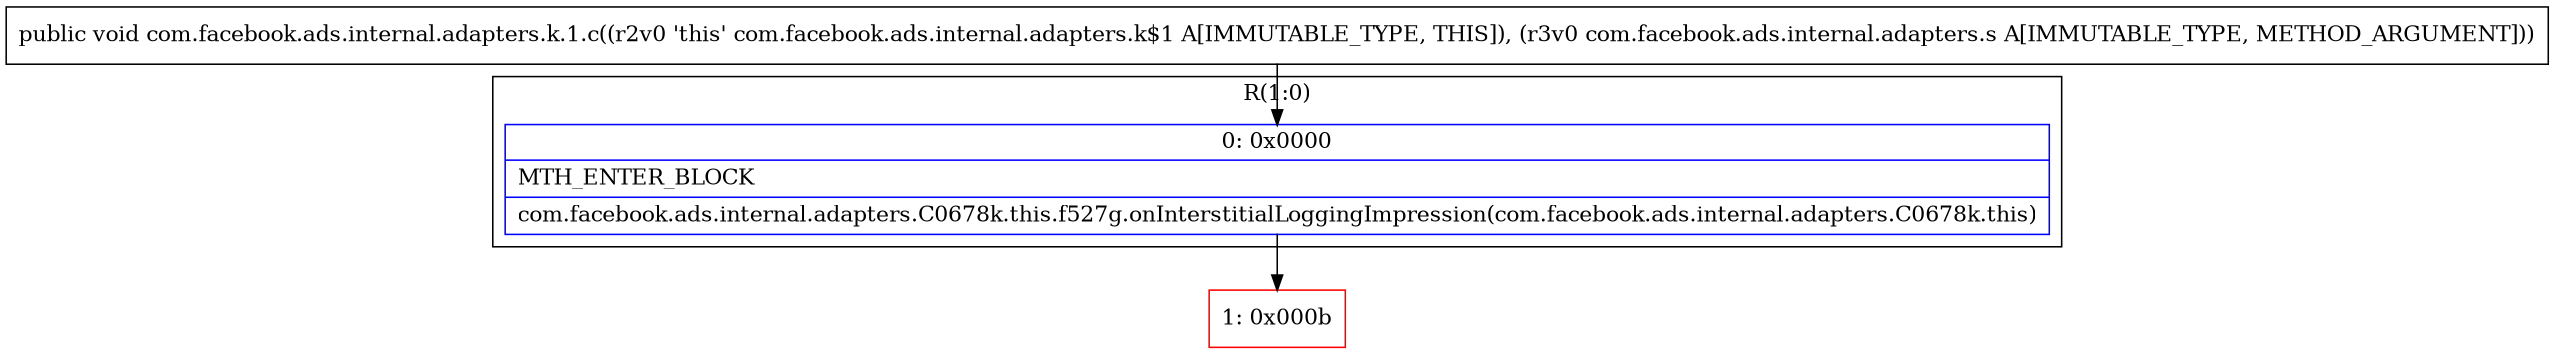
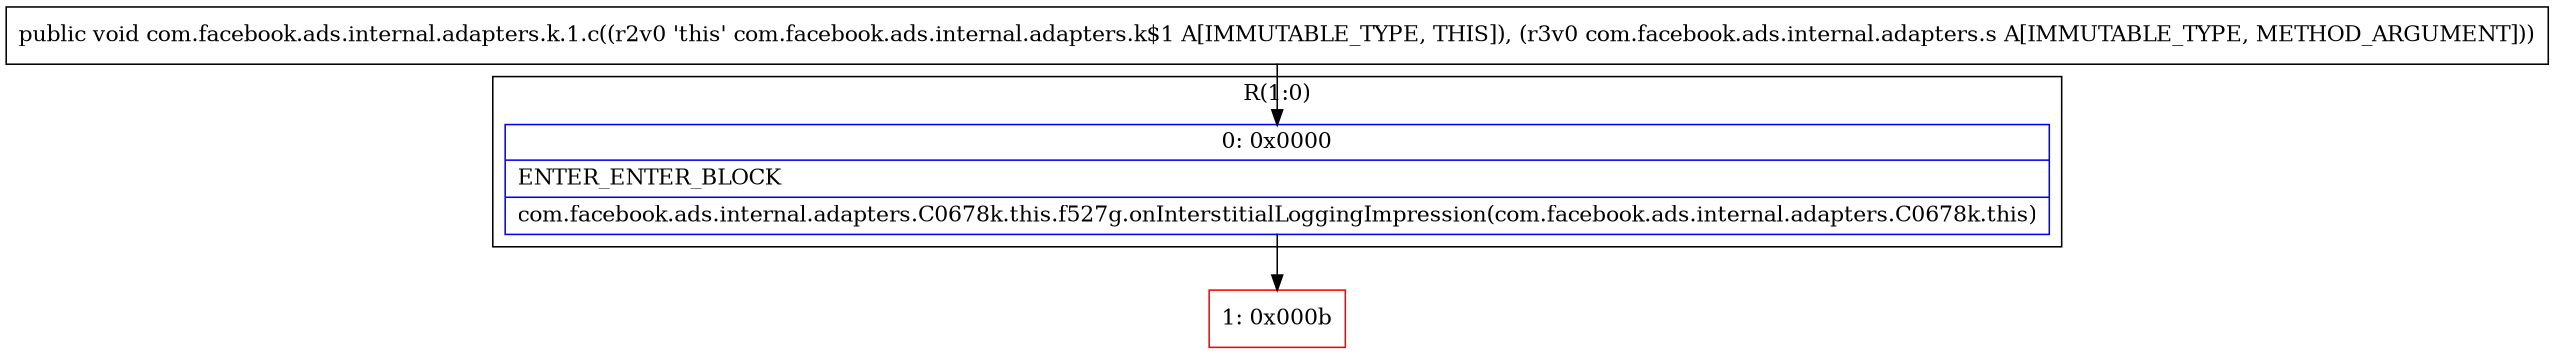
node "0: 0x0000": text "MTH_ENTER_BLOCK" -> "ENTER_ENTER_BLOCK"
